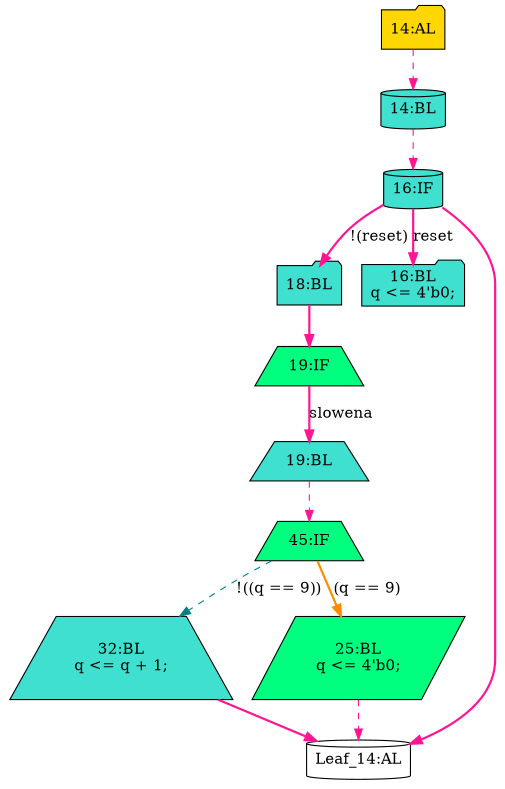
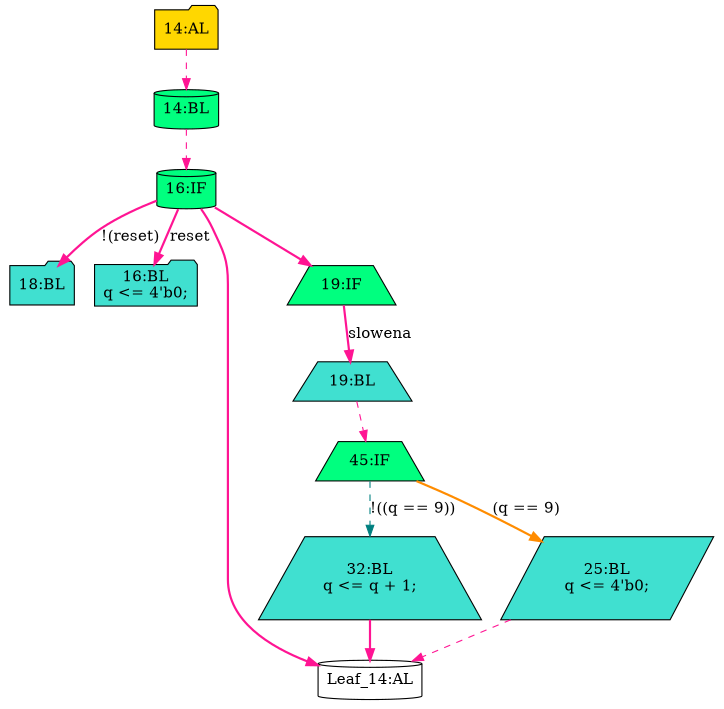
node "14:BL": fillcolor turquoise -> springgreen
node "16:IF": fillcolor turquoise -> springgreen
edge "18:BL" -> "19:IF": now "16:IF" -> "19:IF"
node "25:BL q <= 4'b0;": fillcolor springgreen -> turquoise
